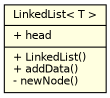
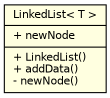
node "LinkedList< T >": text "+ head" -> "+ newNode"
